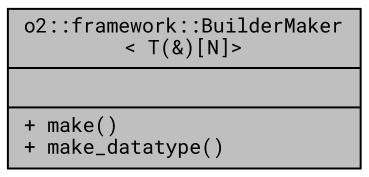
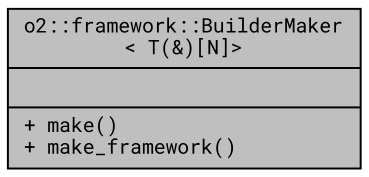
node "o2::framework::BuilderMaker": text "+ make_datatype()" -> "+ make_framework()"
